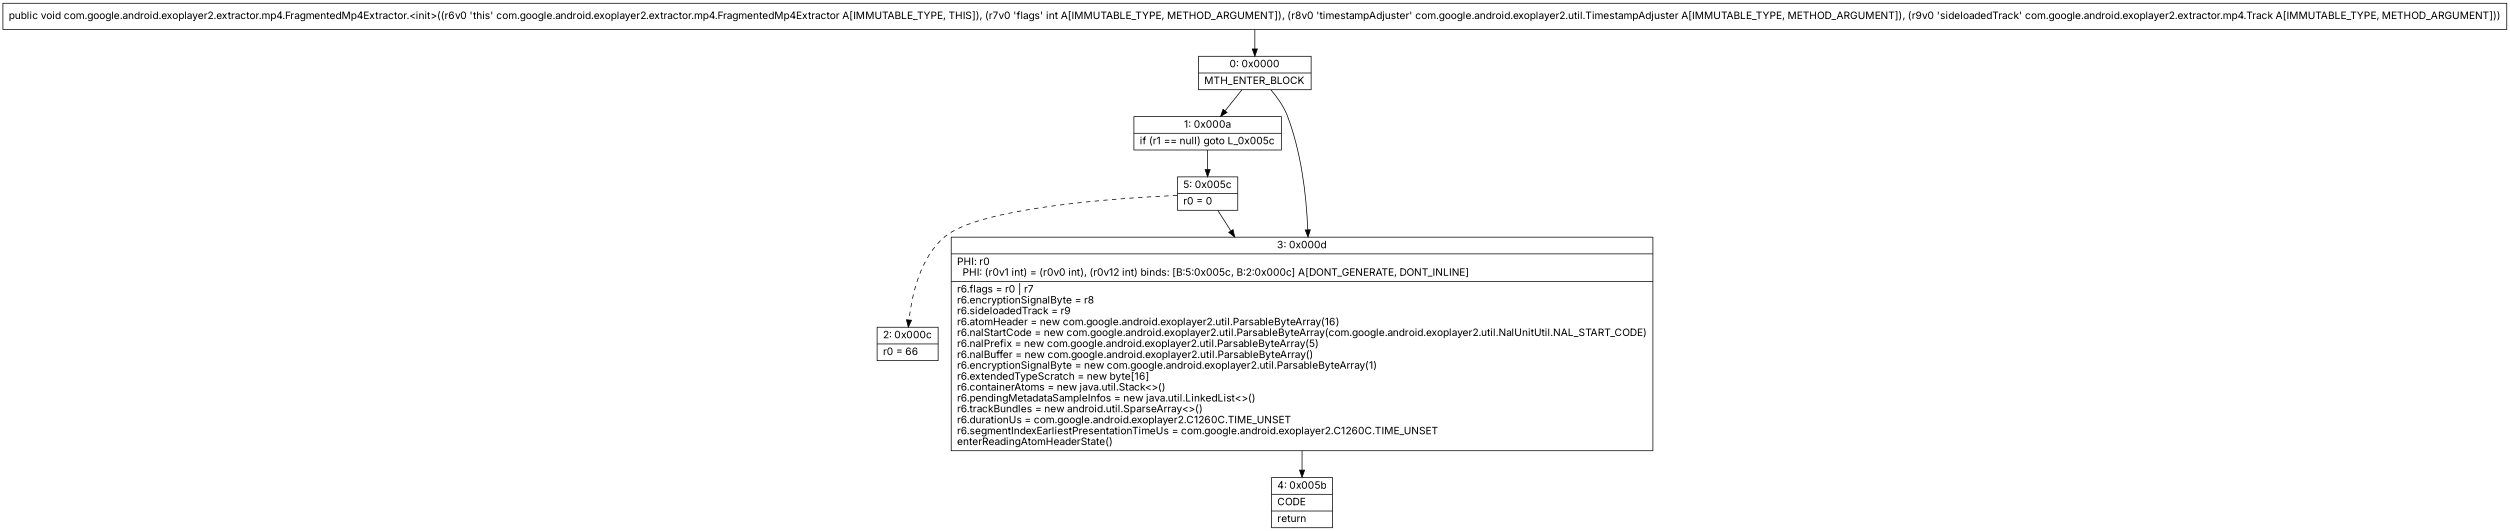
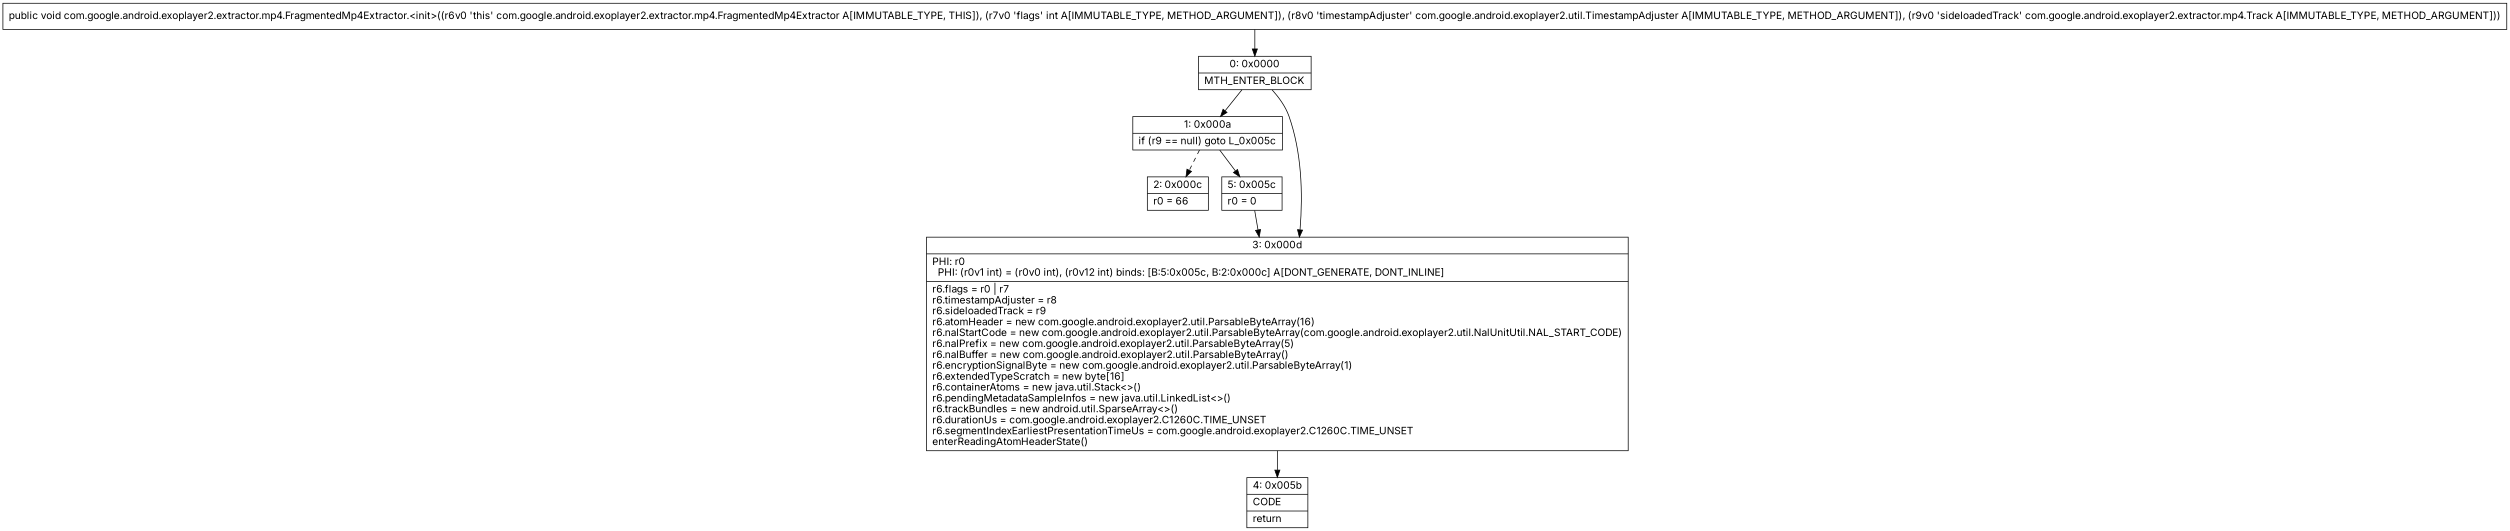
node "1: 0x000a": text "if (r1 == null) goto L_0x005c" -> "if (r9 == null) goto L_0x005c"
edge "5: 0x005c" -> "2: 0x000c": now "1: 0x000a" -> "2: 0x000c"
node "3: 0x000d": text "r6.encryptionSignalByte = r8" -> "r6.timestampAdjuster = r8"
